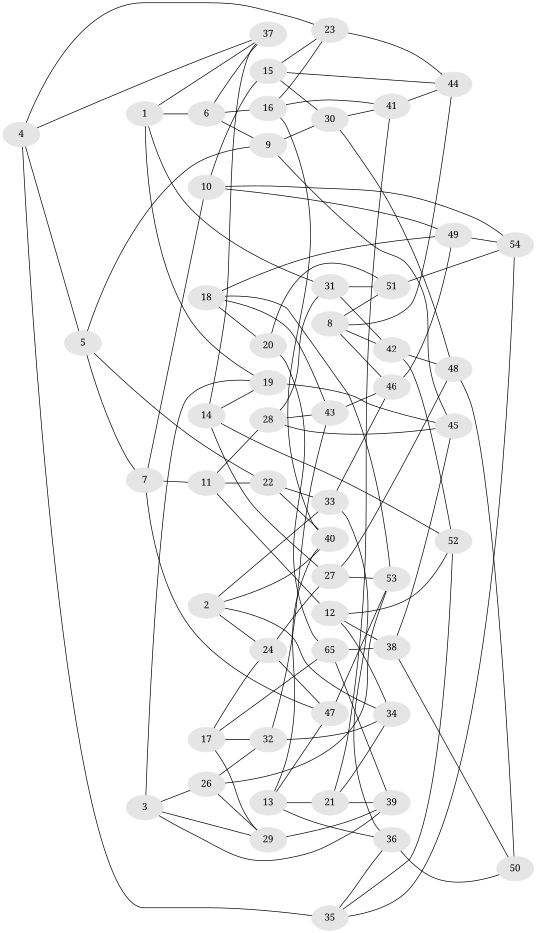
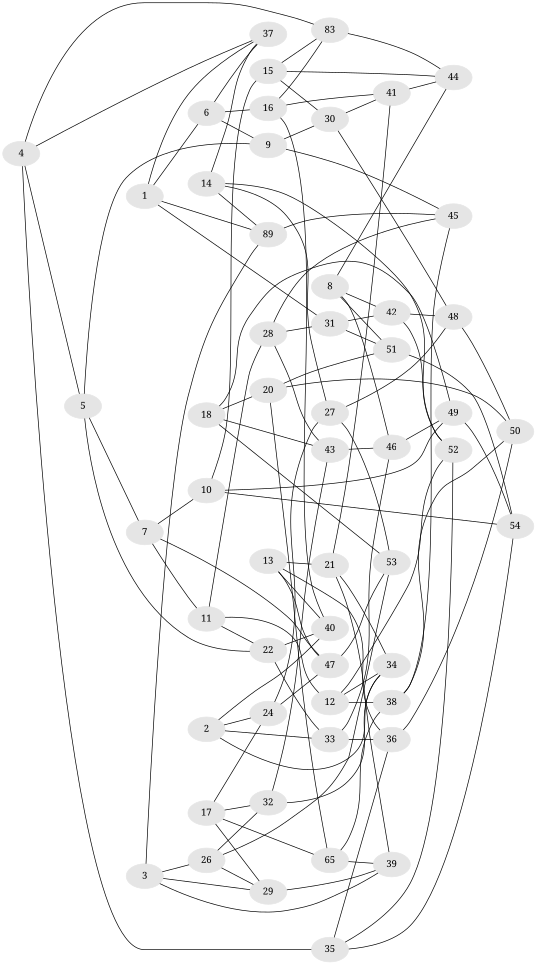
node "23": label "23" -> "83"
edge "20" -- "50": added
node "19": label "19" -> "89"
